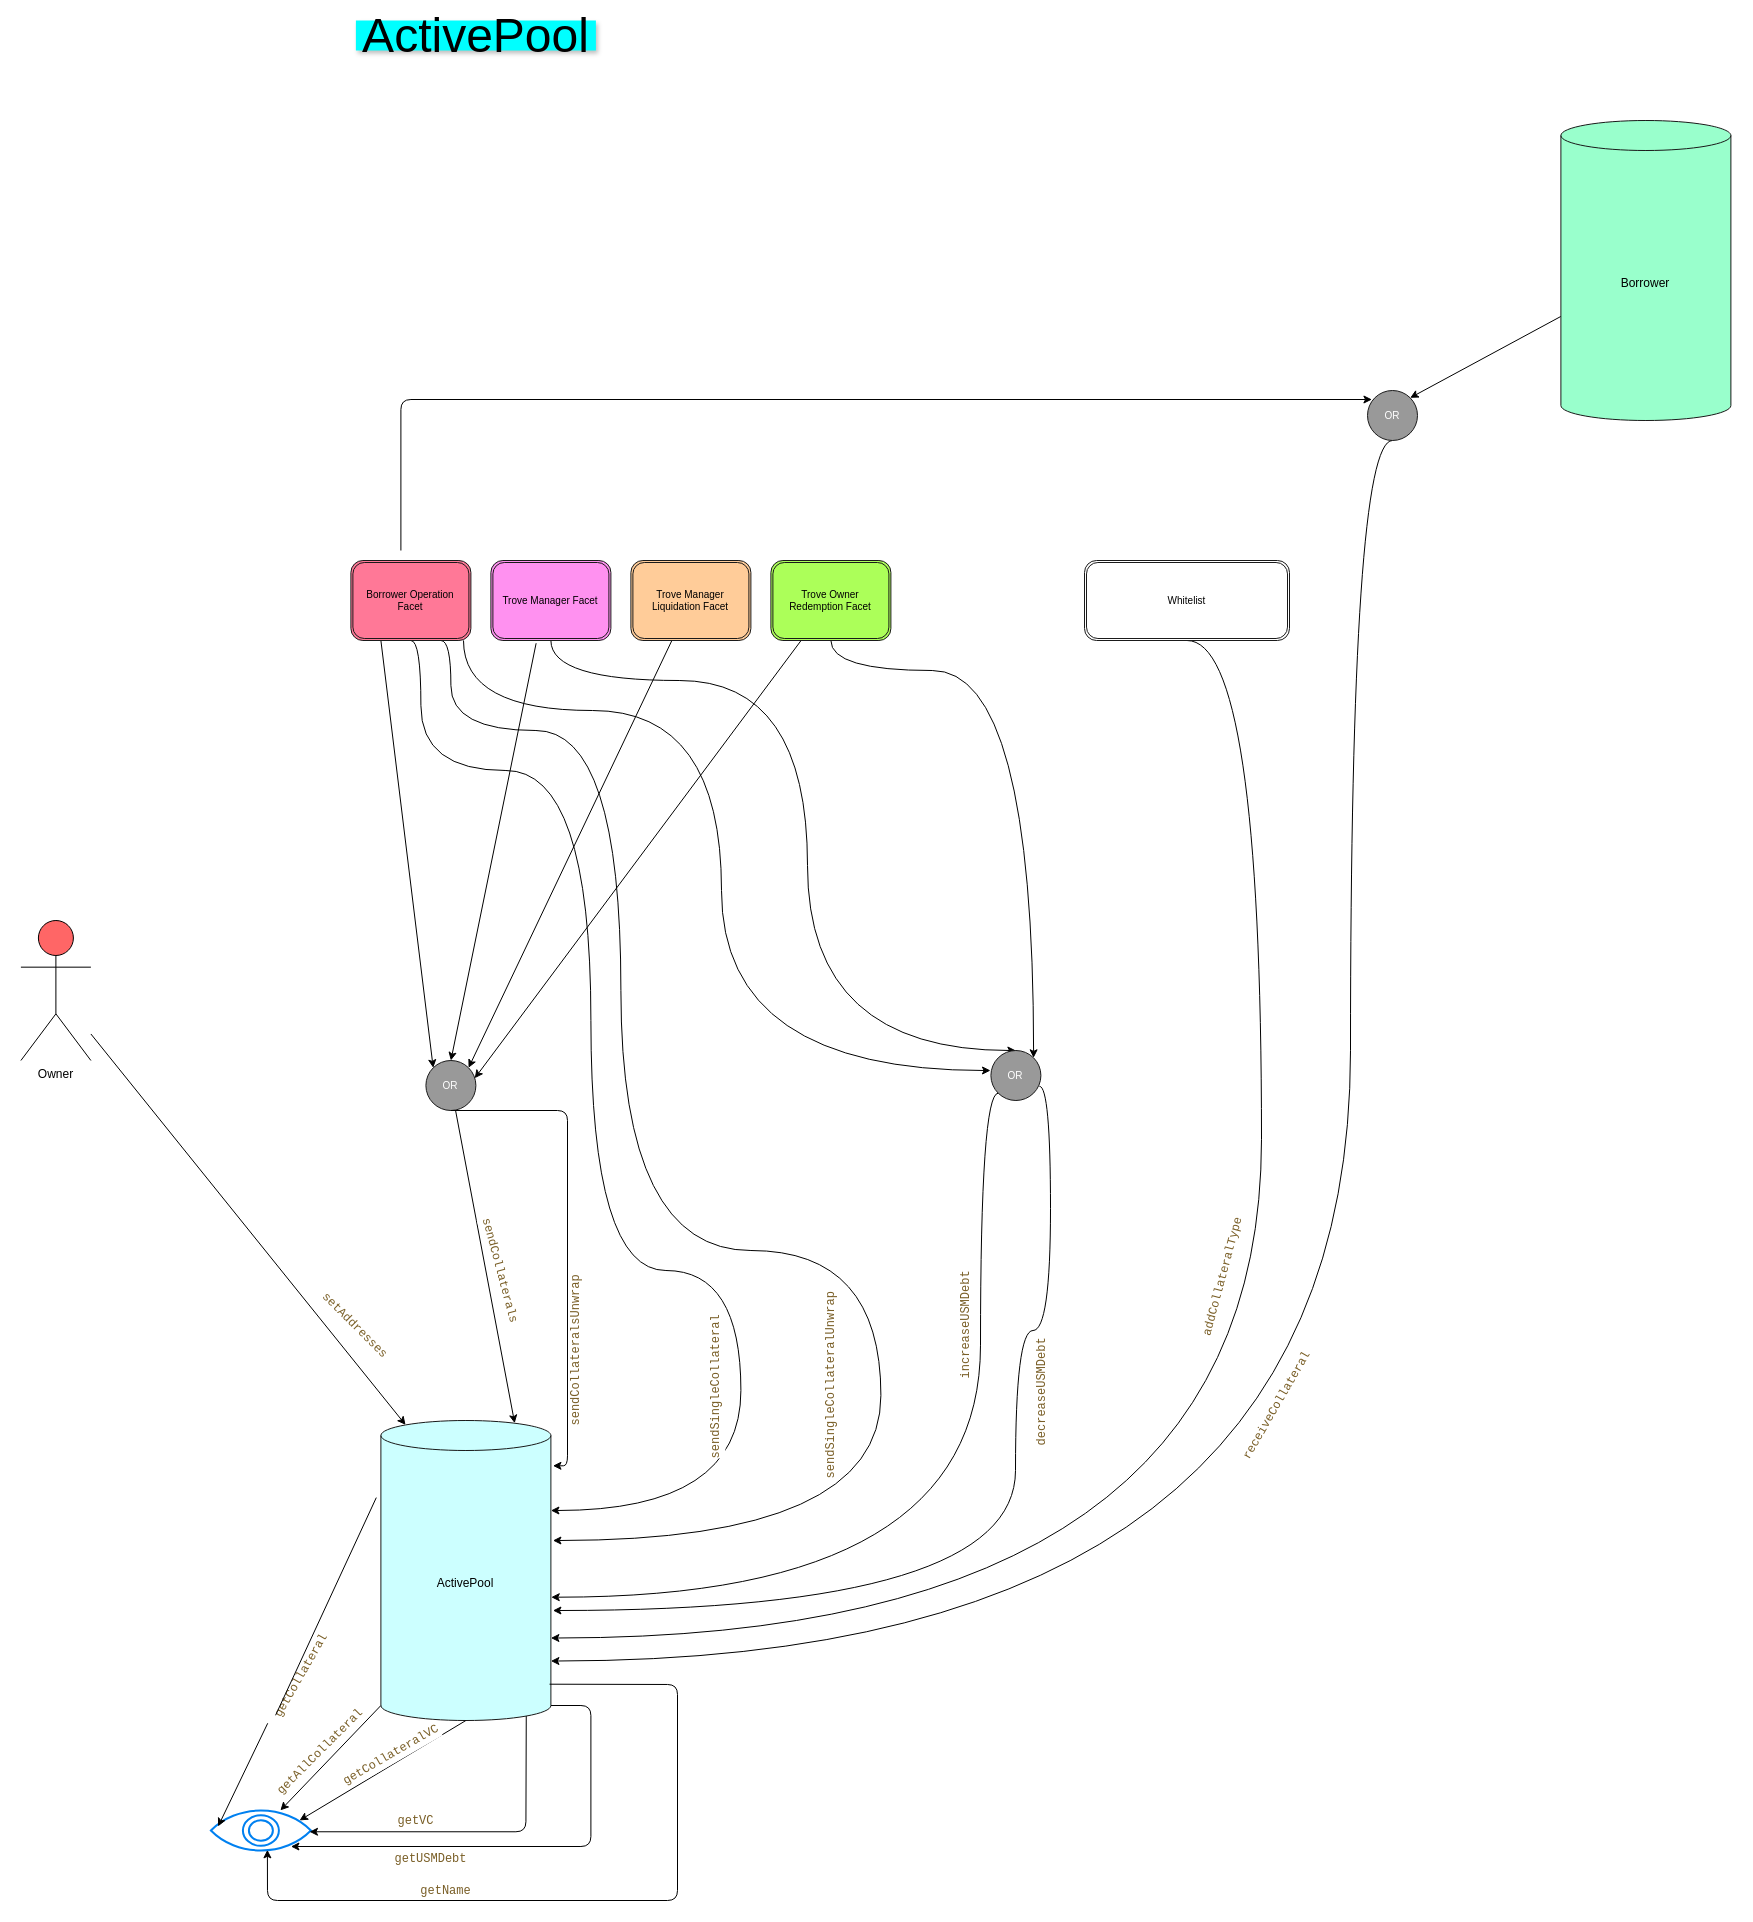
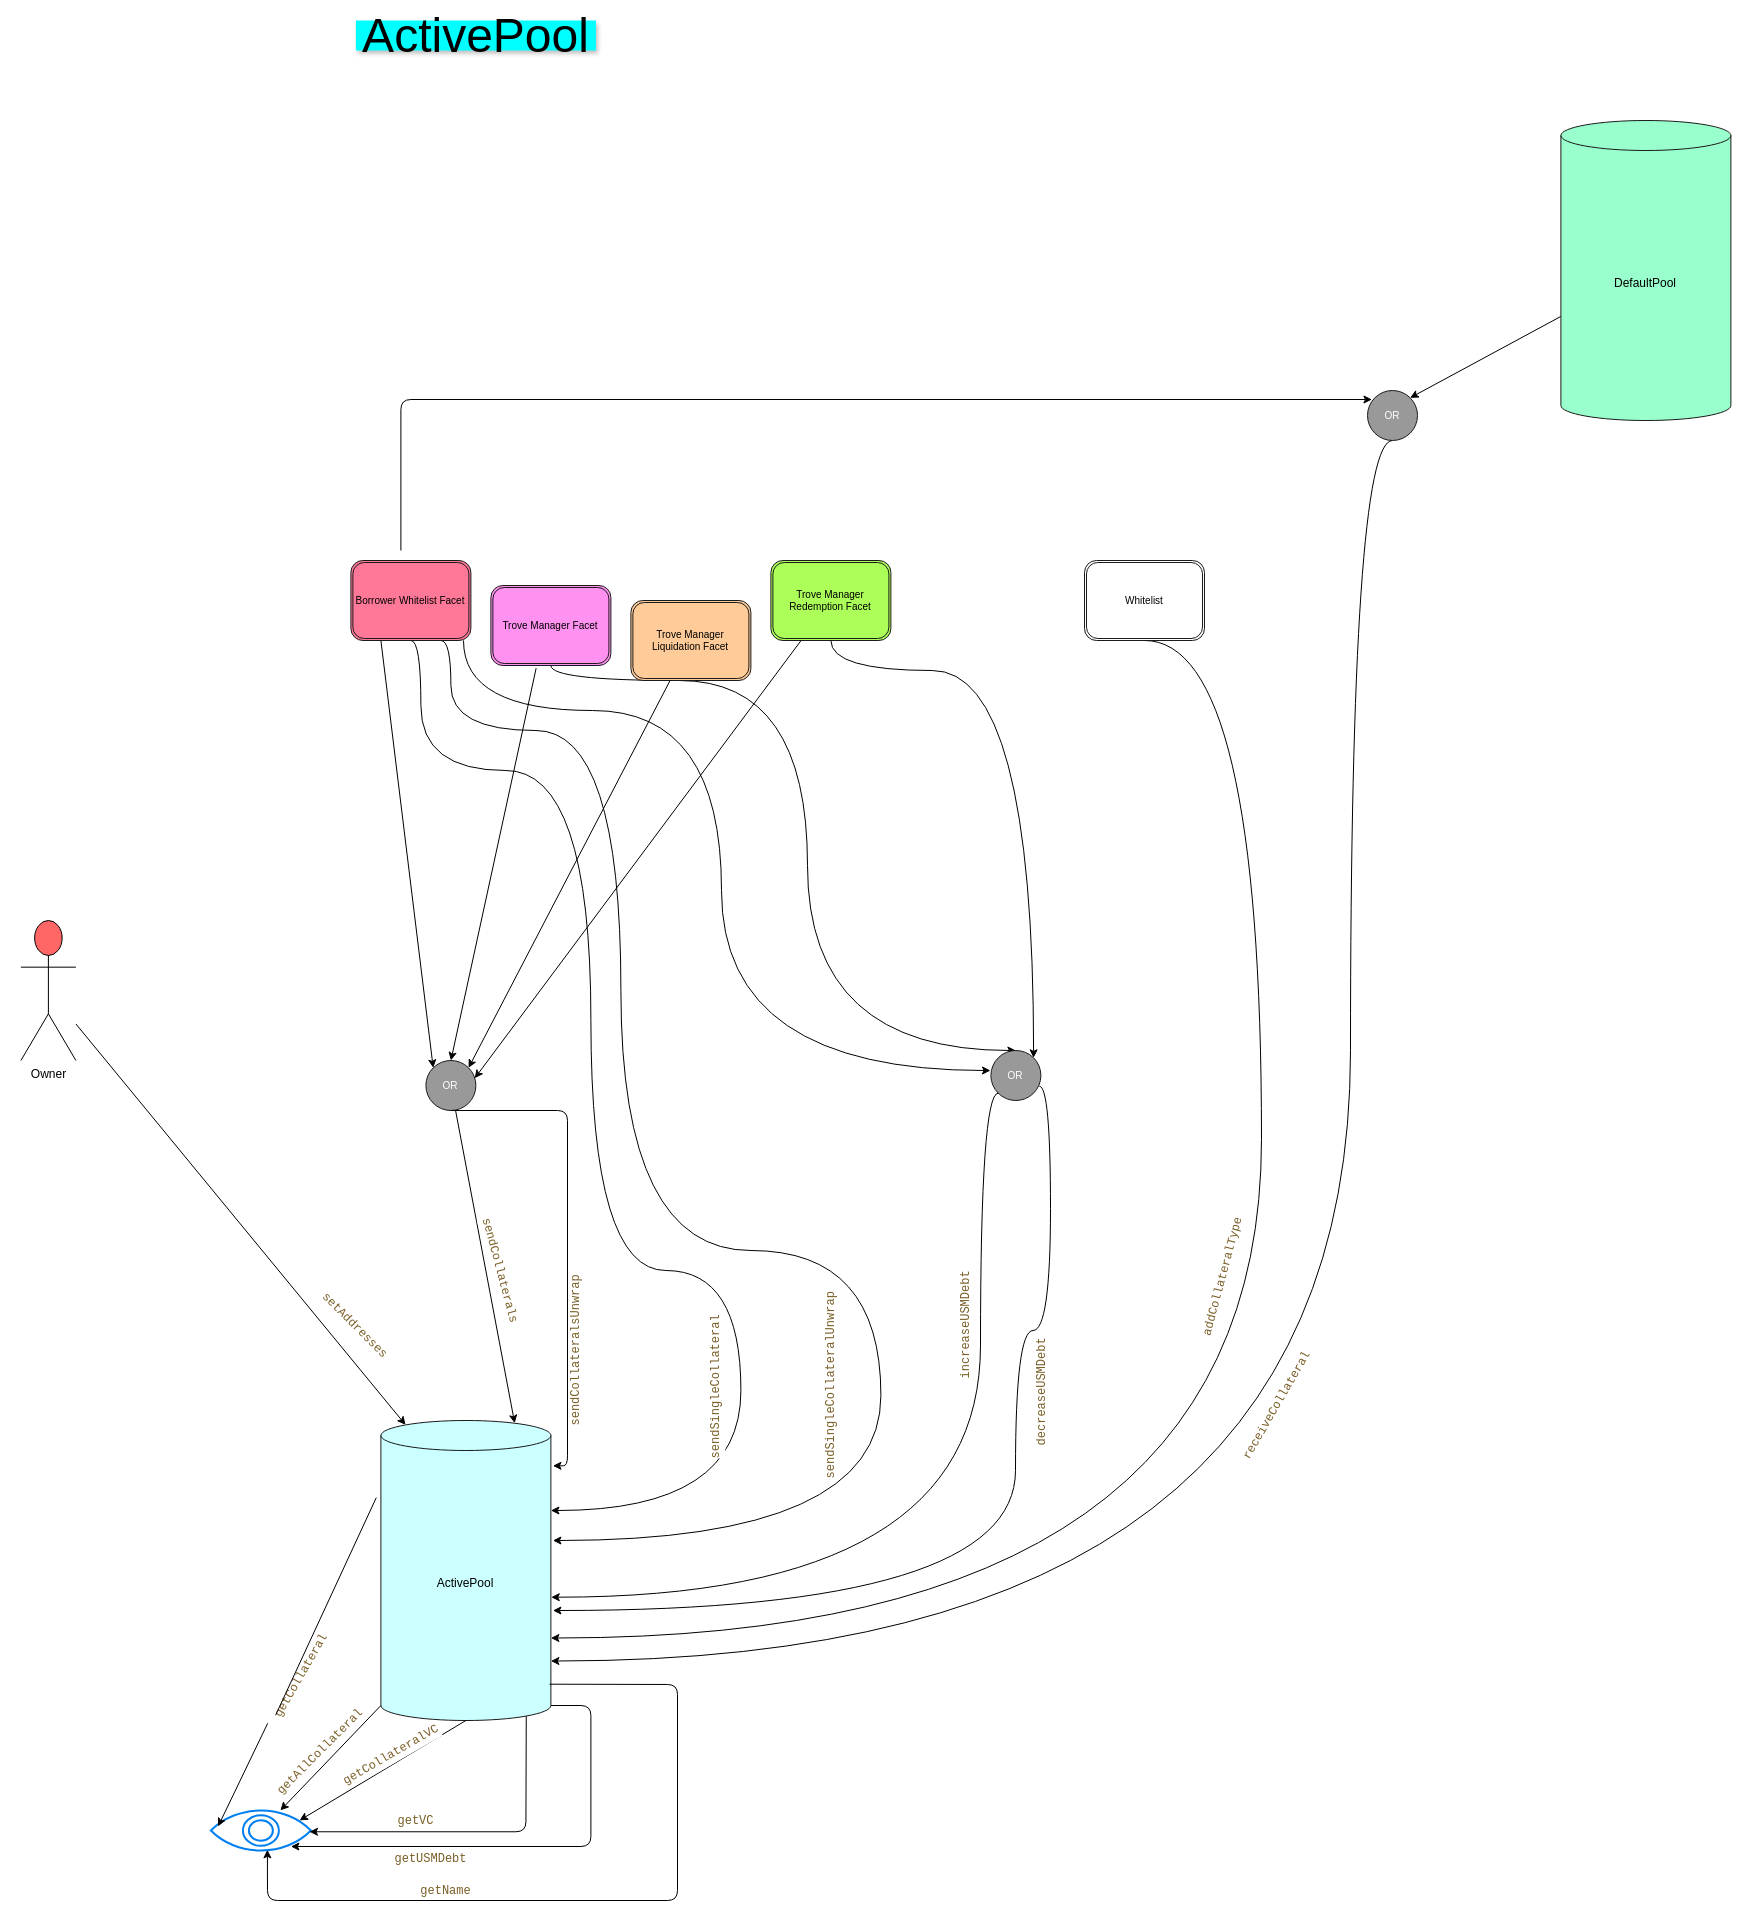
node "Borrower": label "Borrower" -> "DefaultPool"
node "Borrower Operation Facet": label "Borrower Operation Facet" -> "Borrower Whitelist Facet"
node "Trove Manager Facet": moved (551, 601) -> (551, 626)
node "Trove Manager Liquidation Facet": moved (691, 601) -> (691, 641)
node "Trove Owner Redemption Facet": label "Trove Owner Redemption Facet" -> "Trove Manager Redemption Facet"
node "Whitelist": size 205x80 -> 120x80
node "Owner": size 70x140 -> 55x140
